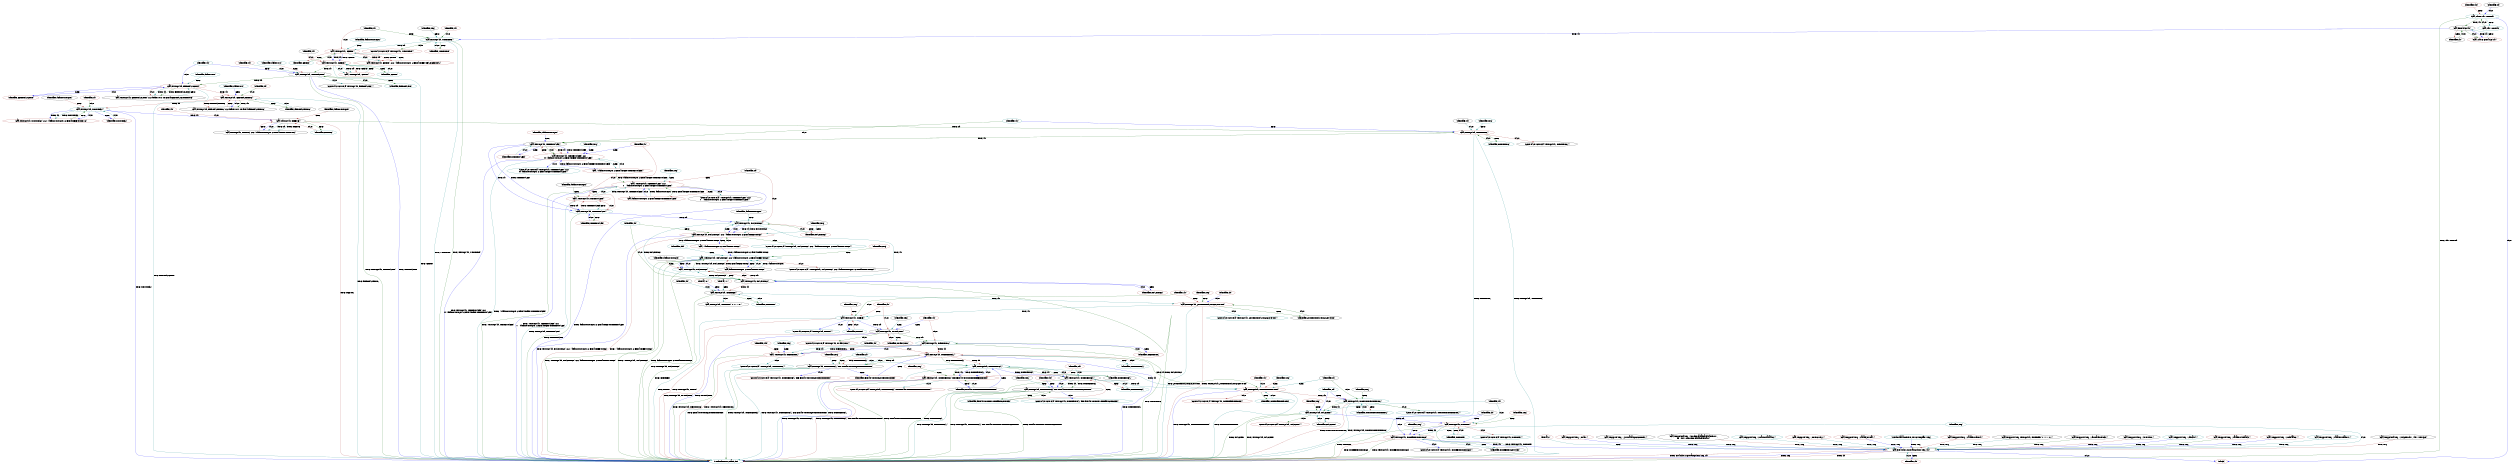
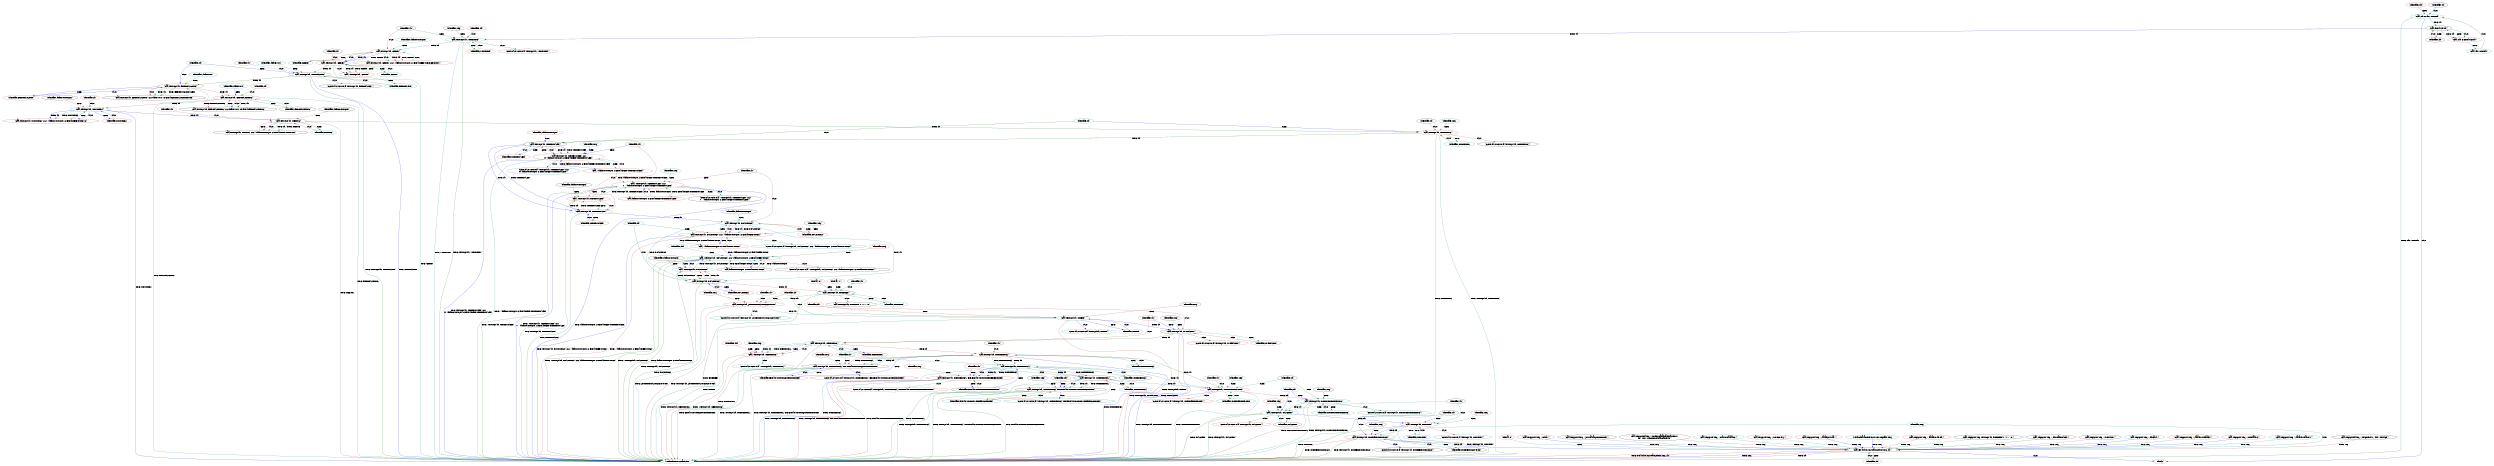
edge "(Call,*sb = vfs->mnt_sb)" -> "(Call,vfs->mnt_sb)": now "(Call,*sbi = EXT4_SB(sb))" -> "(Call,vfs->mnt_sb)"
node "(Call,sbi_opt(sb, DEBUG))": label "(Call,sbi_opt(sb, DEBUG))" -> "(Call,test_opt(sb, DEBUG))"
node "(Identifier,JOURNAL_ASYNC_COMMIT)": removed
edge "(Identifier,EXT4_MOUNT_JOURNAL_DATA)" -> "(Call,test_opt(sb, DATA_FLAGS) == EXT4_MOUNT_JOURNAL_DATA)": added, label "AST:"
